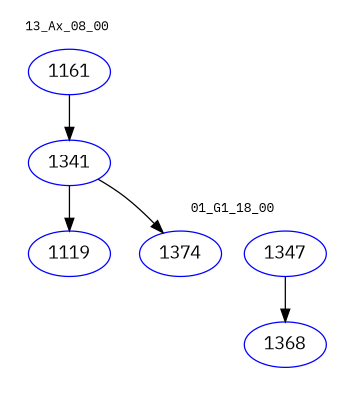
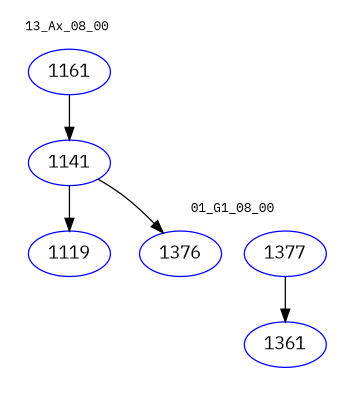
node "1341": label "1341" -> "1141"
cluster "01_G1_18_00": label "01_G1_18_00" -> "01_G1_08_00"
node "1374": label "1374" -> "1376"
node "1347": label "1347" -> "1377"
node "1368": label "1368" -> "1361"
